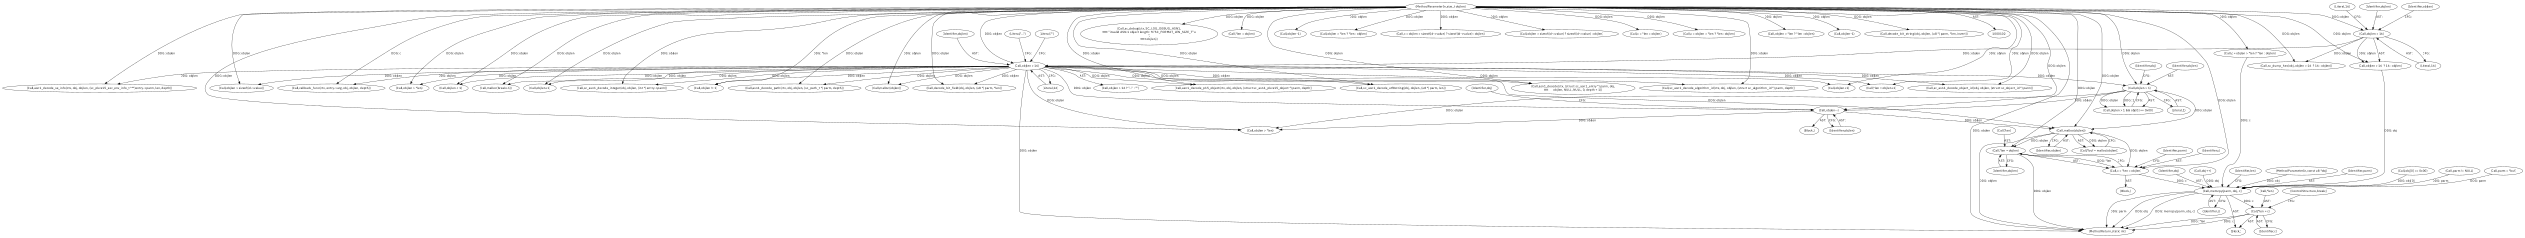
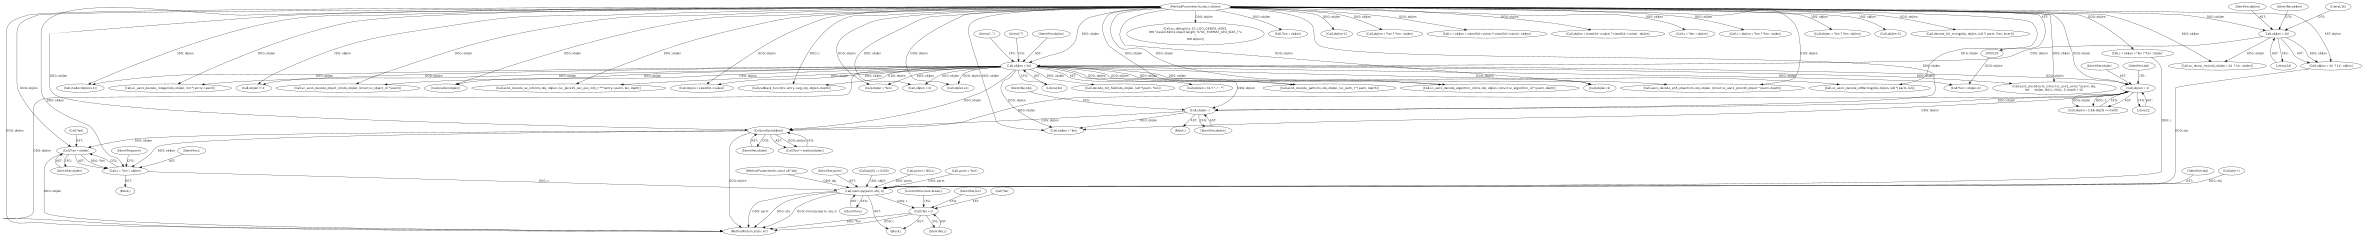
edge "(MethodParameterIn,size_t objlen)" -> "(Call,decode_bit_field(obj, objlen, (u8 *) parm, *len))": removed, label "DDG: objlen"
edge "(MethodParameterIn,size_t objlen)" -> "(Call,*len = objlen+1)": now "1000102" -> "(Call,*len = objlen+1)"
edge "(MethodParameterIn,size_t objlen)" -> "(Call,objlen > 16  ? 16 : objlen)": label "DDG: objlen" -> "AST: objlen"
edge "(MethodParameterIn,size_t objlen)" -> "(Call,objlen != 1)": label "DDG: *len" -> "DDG: objlen"
node "(Call,malloc(break+1))": label "(Call,malloc(break+1))" -> "(Call,malloc(objlen+1))"
edge "(Identifier,len)" -> "(Call,memcpy(parm, obj, c))": now "(Identifier,len)" -> "(Call,*len = c)"
